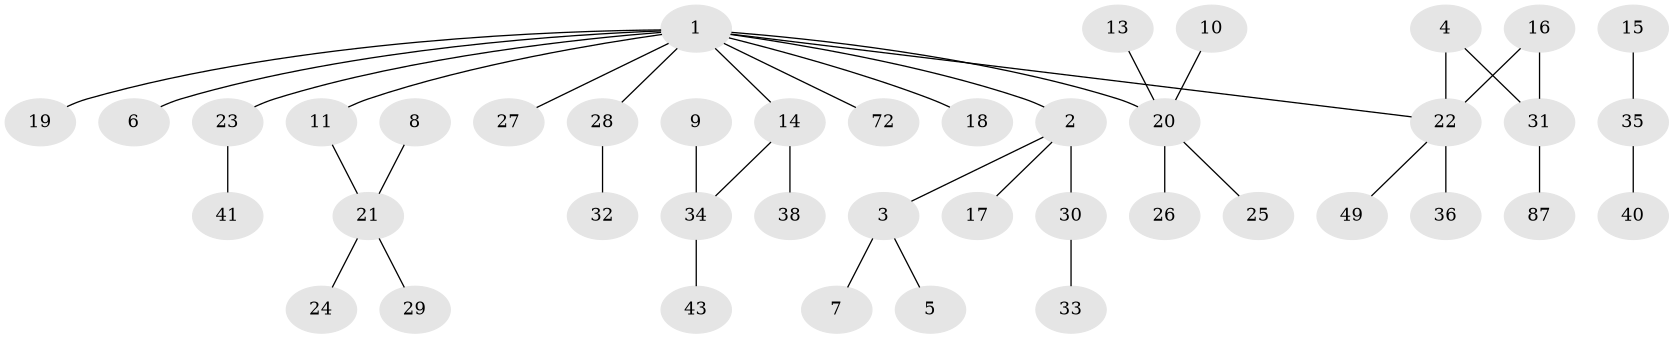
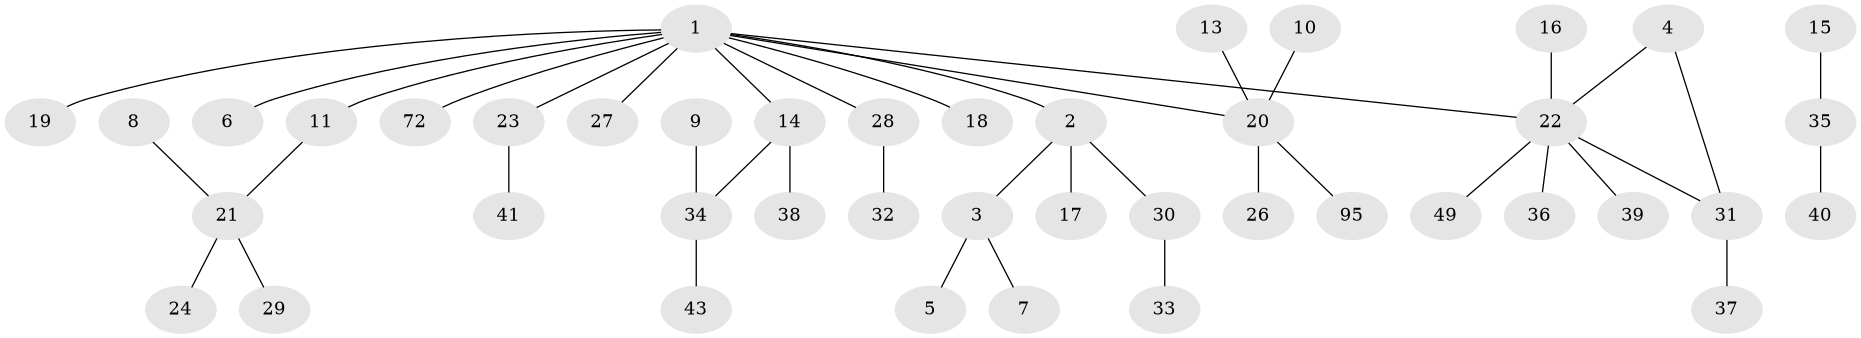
edge "16" -- "31": now "22" -- "31"
node "25": label "25" -> "95"
node "87": label "87" -> "37"
node "39": added
